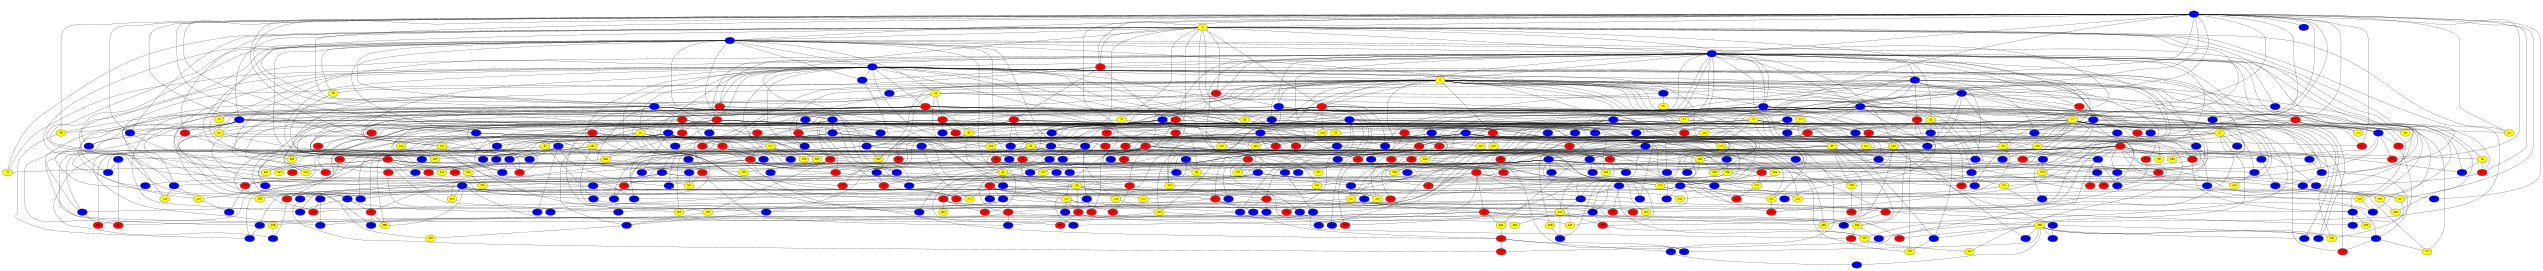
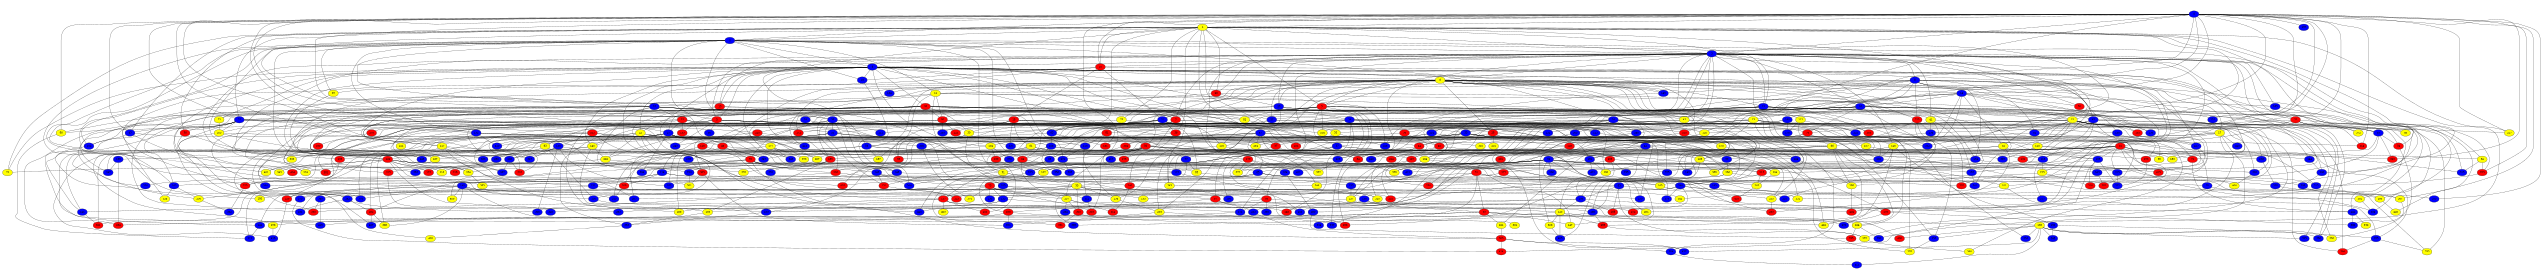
node "371": removed
edge "125" -- "301": now "125" -- "326"
